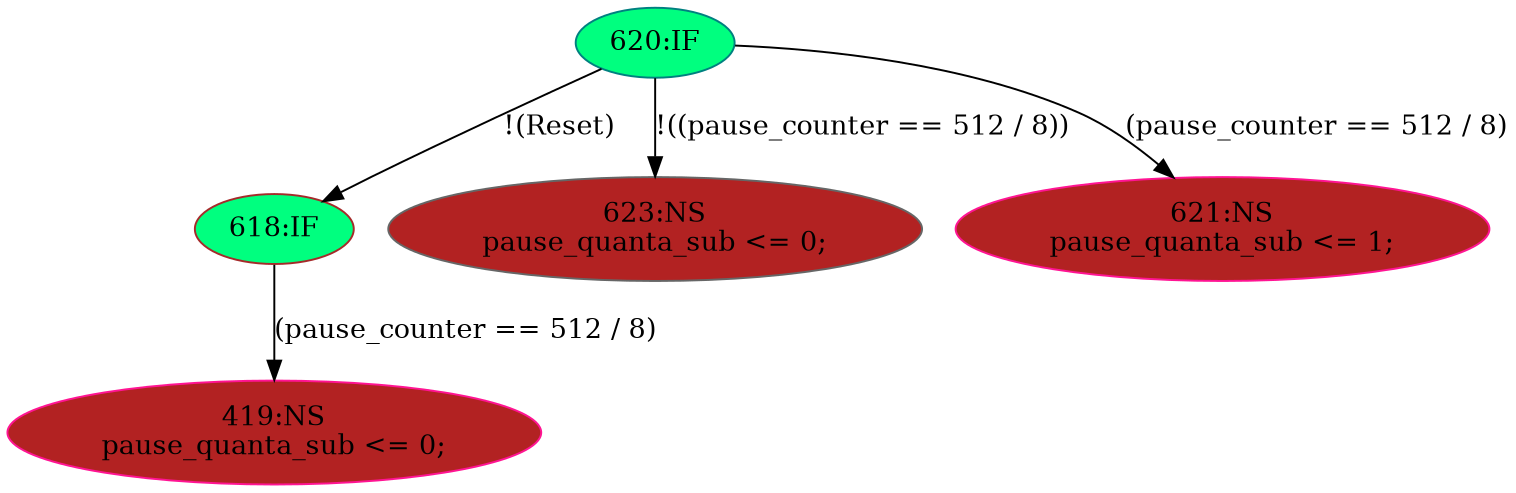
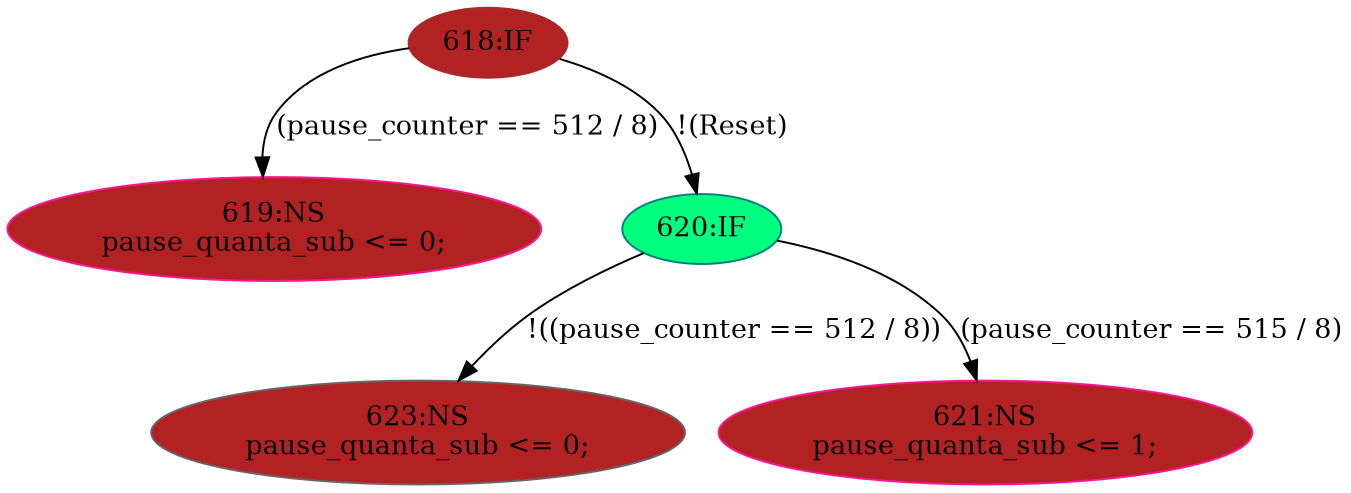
edge "620:IF" -> "621:NS pause_quanta_sub <= 1;": label "(pause_counter == 512 / 8)" -> "(pause_counter == 515 / 8)"
edge "620:IF" -> "618:IF": reversed
node "618:IF": fillcolor springgreen -> firebrick
node "419:NS pause_quanta_sub <= 0;": label "419:NS pause_quanta_sub <= 0;" -> "619:NS pause_quanta_sub <= 0;"
